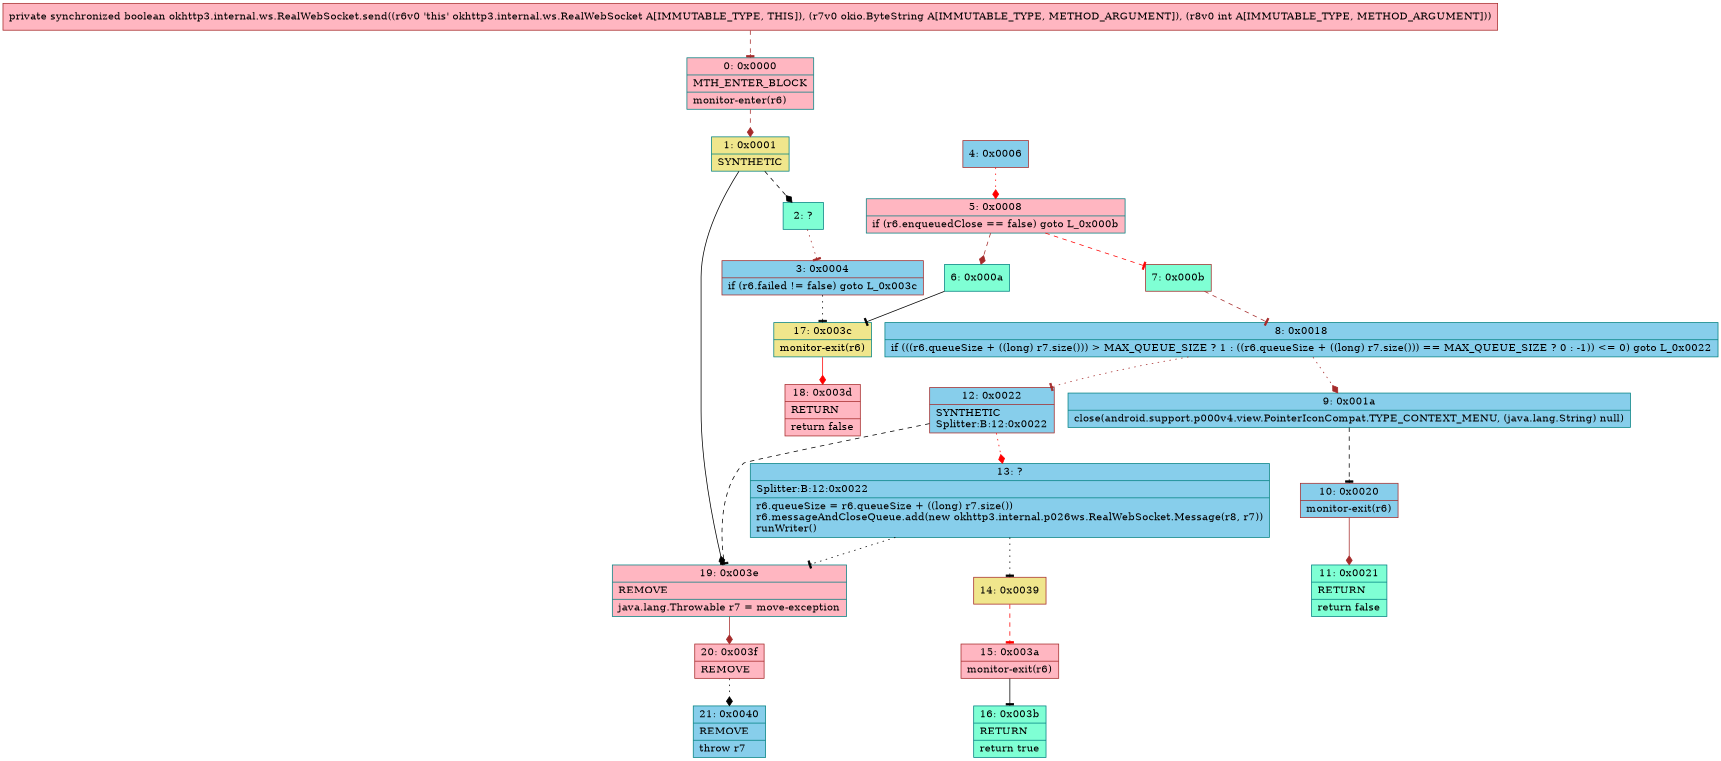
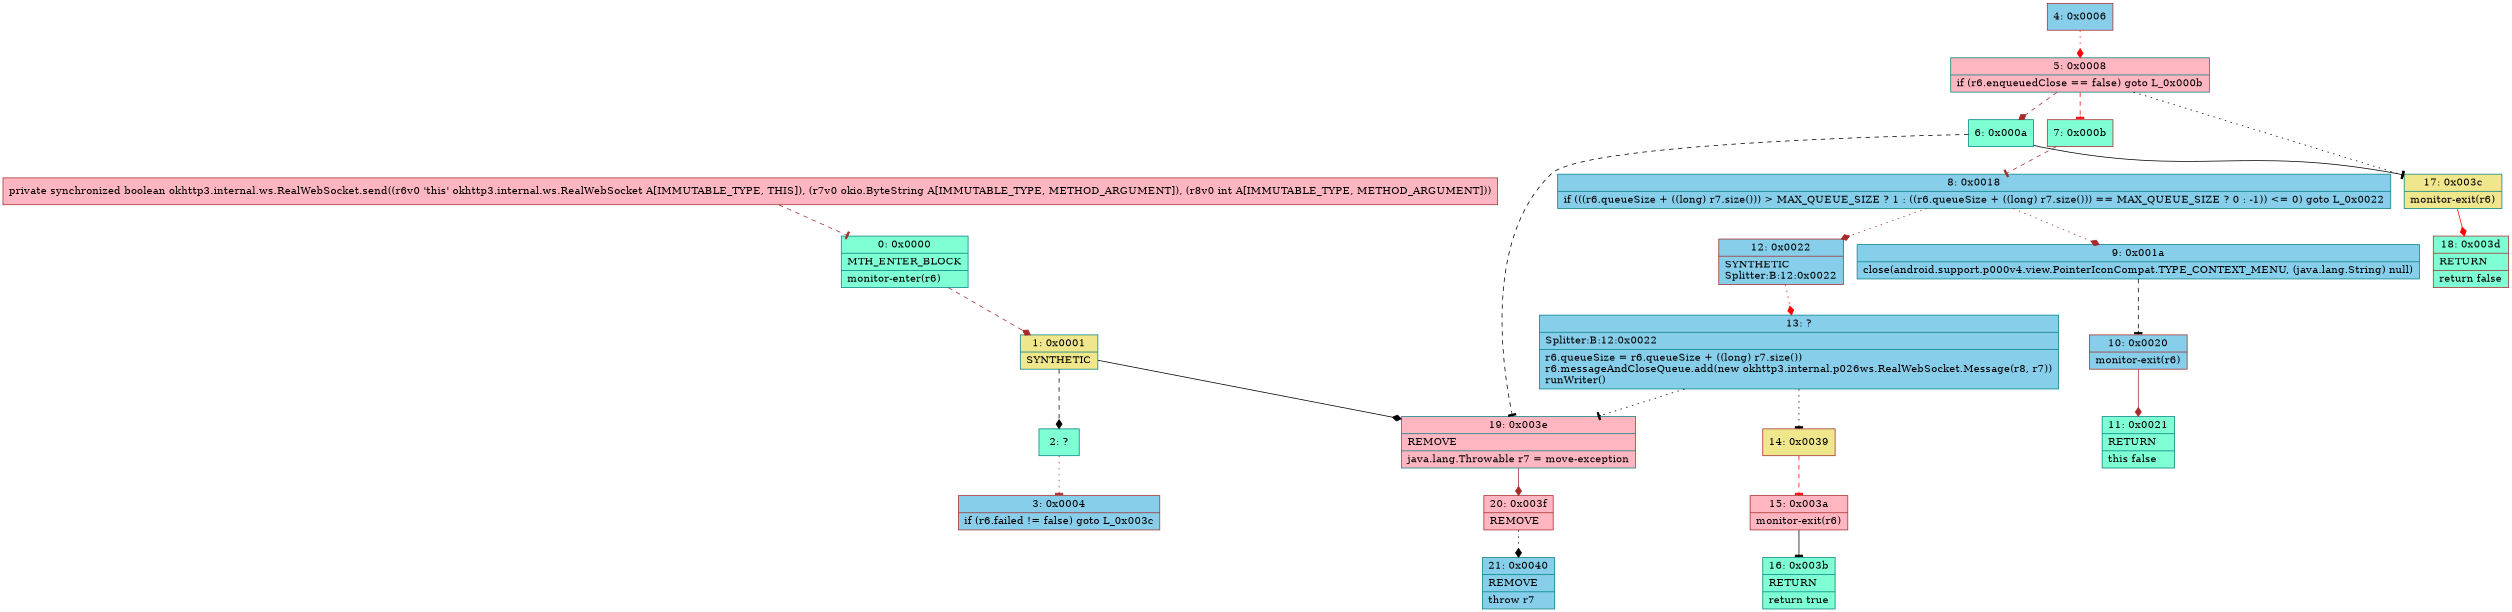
node "0: 0x0000": fillcolor lightpink -> aquamarine
edge "3: 0x0004" -> "17: 0x003c": now "5: 0x0008" -> "17: 0x003c"
edge "8: 0x0018" -> "12: 0x0022": arrowhead tee -> diamond
node "18: 0x003d": fillcolor lightpink -> aquamarine
edge "12: 0x0022" -> "19: 0x003e": now "6: 0x000a" -> "19: 0x003e"
node "11: 0x0021": text "return false" -> "this false"
